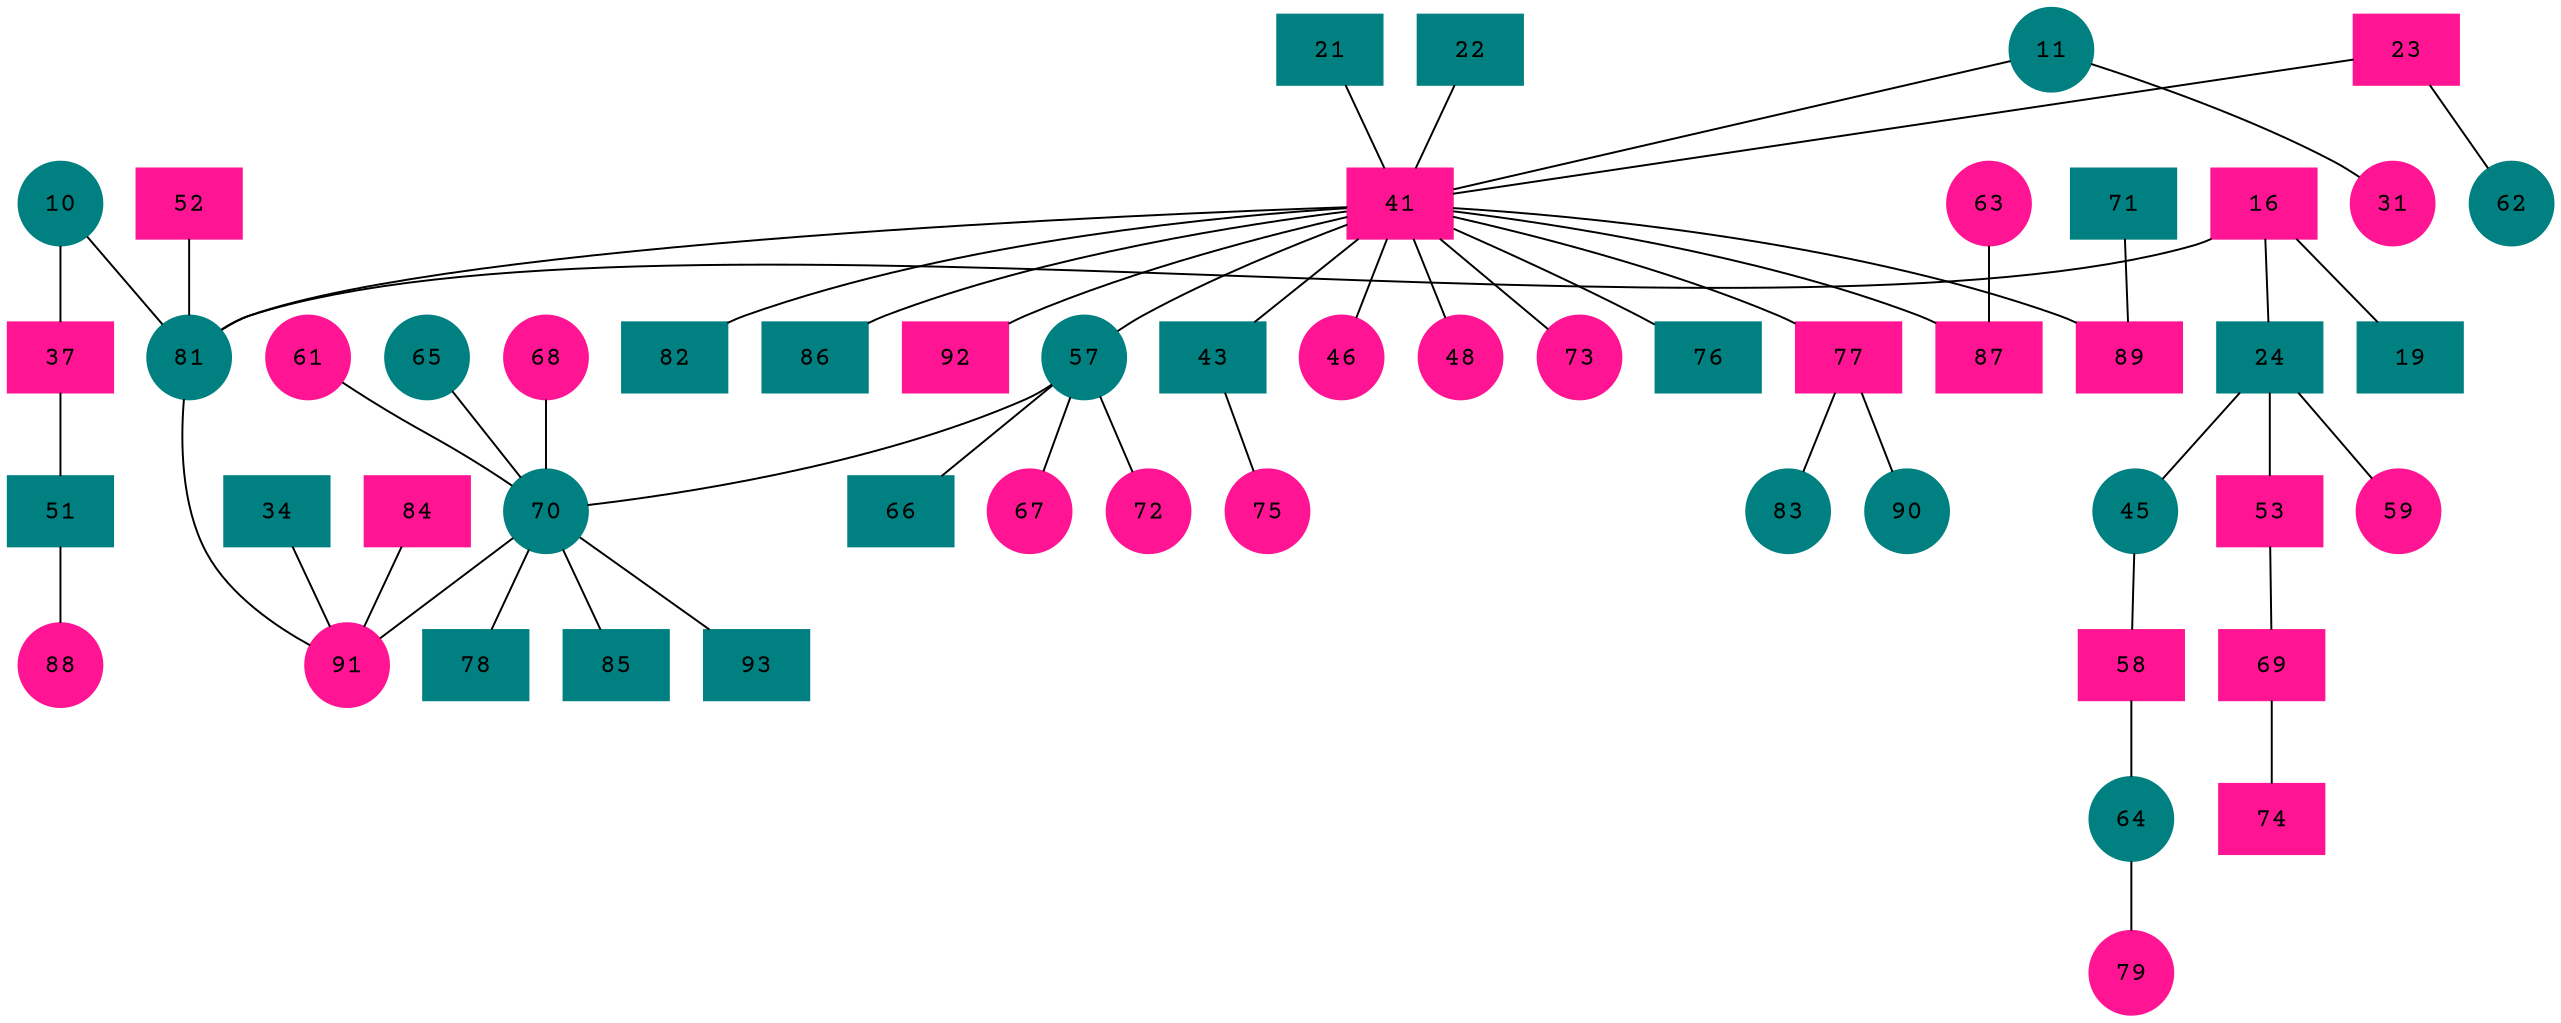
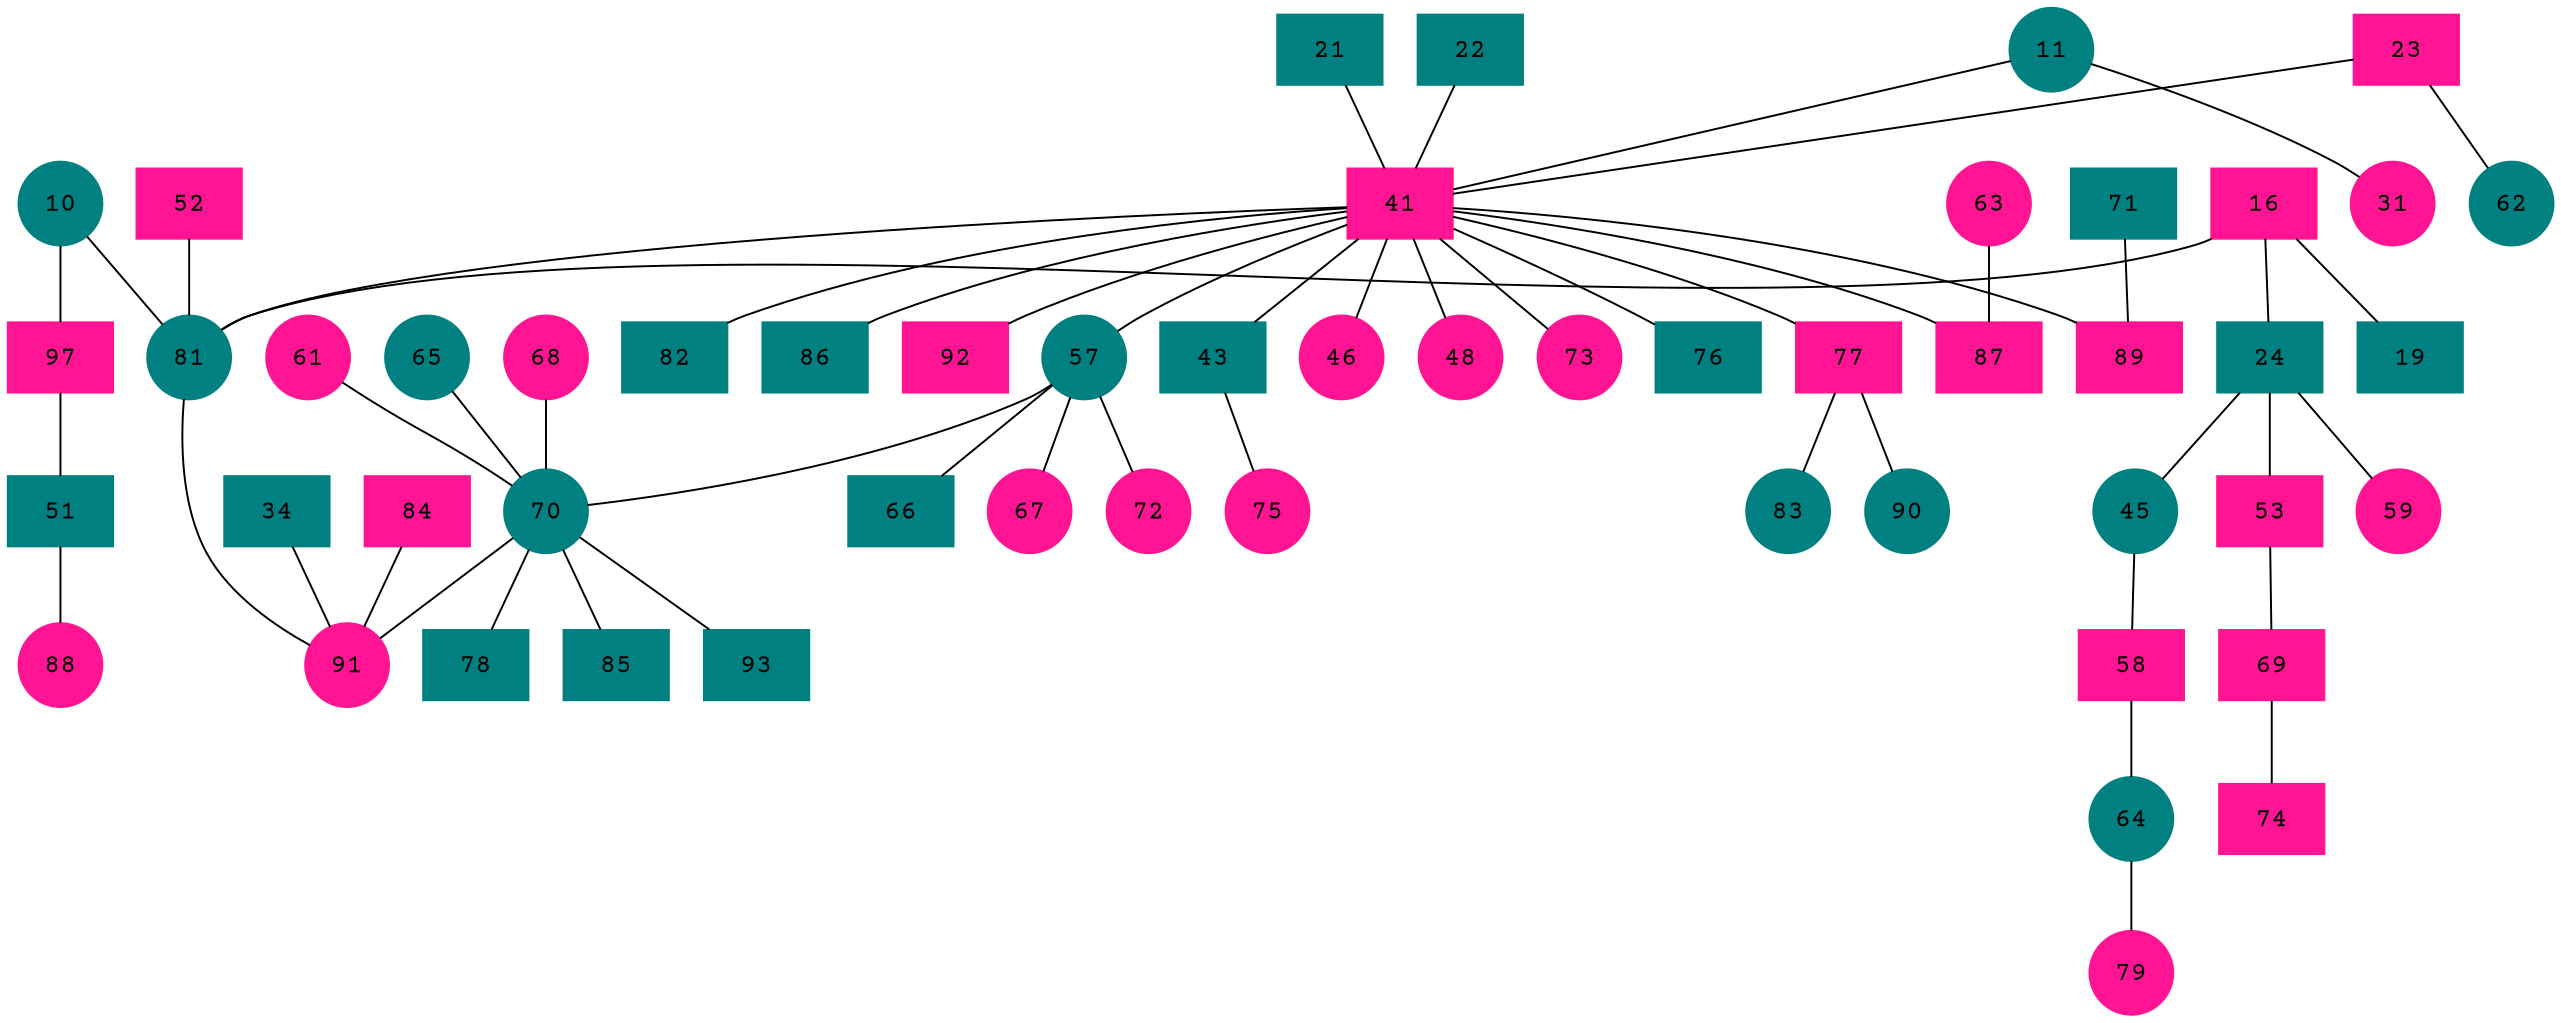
node "37": label "37" -> "97"
